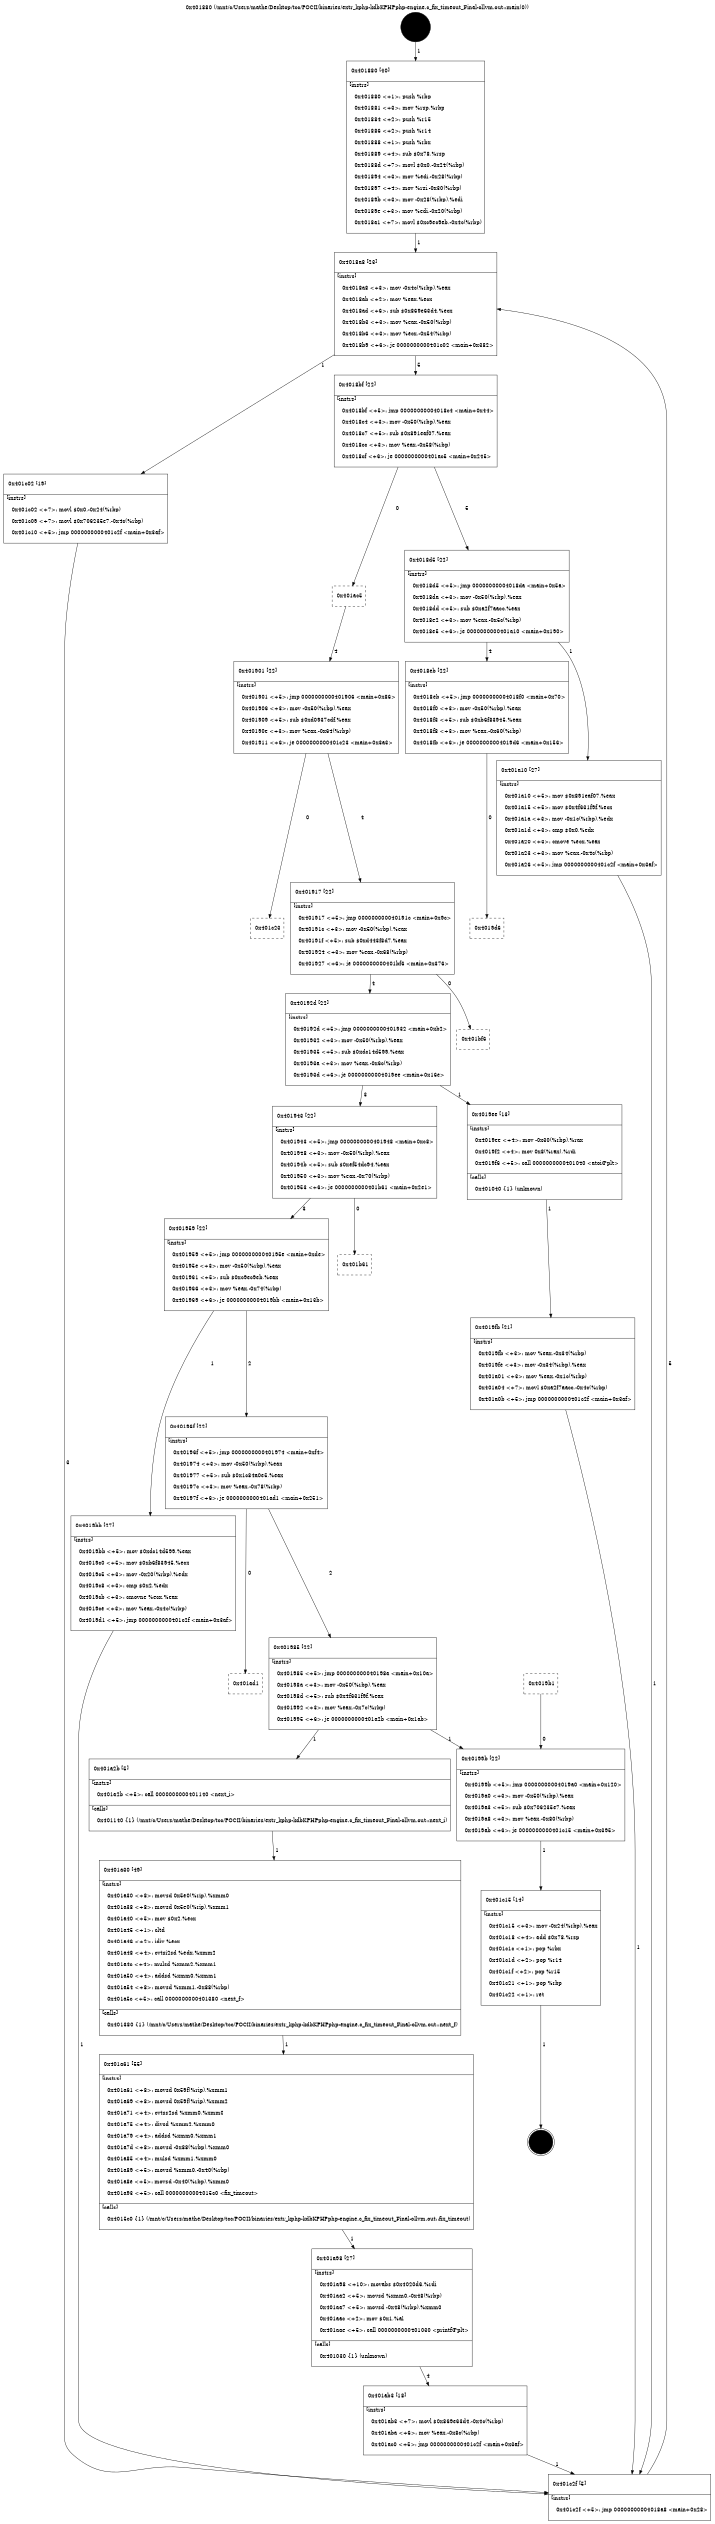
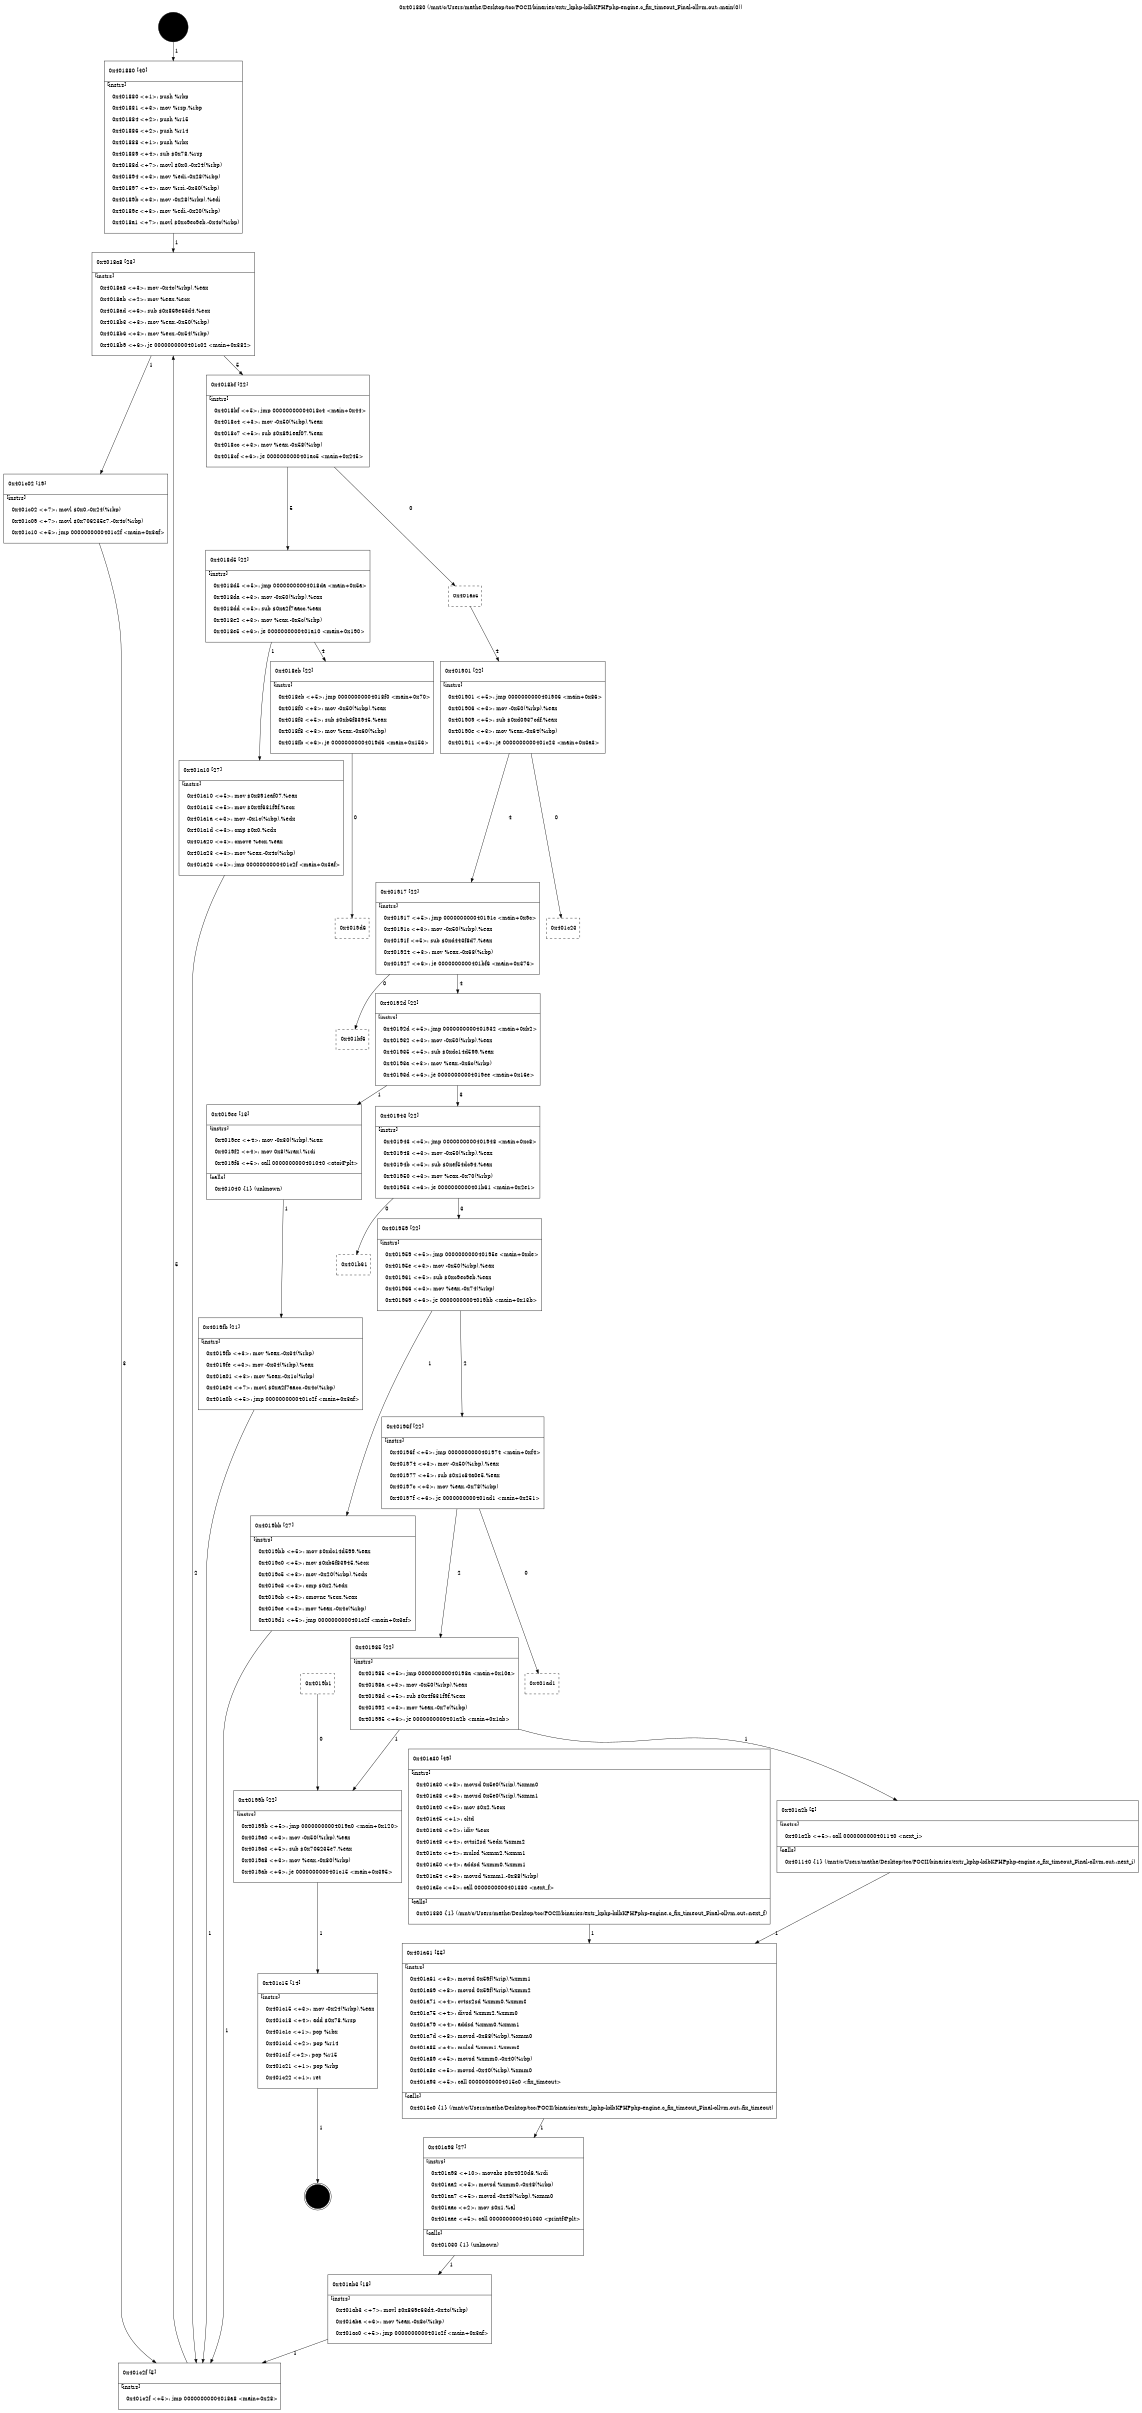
edge "0x401a10 [27]" -> "0x401c2f [5]": label " 1" -> " 2"
edge "0x401a2b [5]" -> "0x401a30 [49]": now "0x401a2b [5]" -> "0x401a61 [55]"
edge "0x401a98 [27]" -> "0x401ab3 [18]": label " 4" -> " 1"
